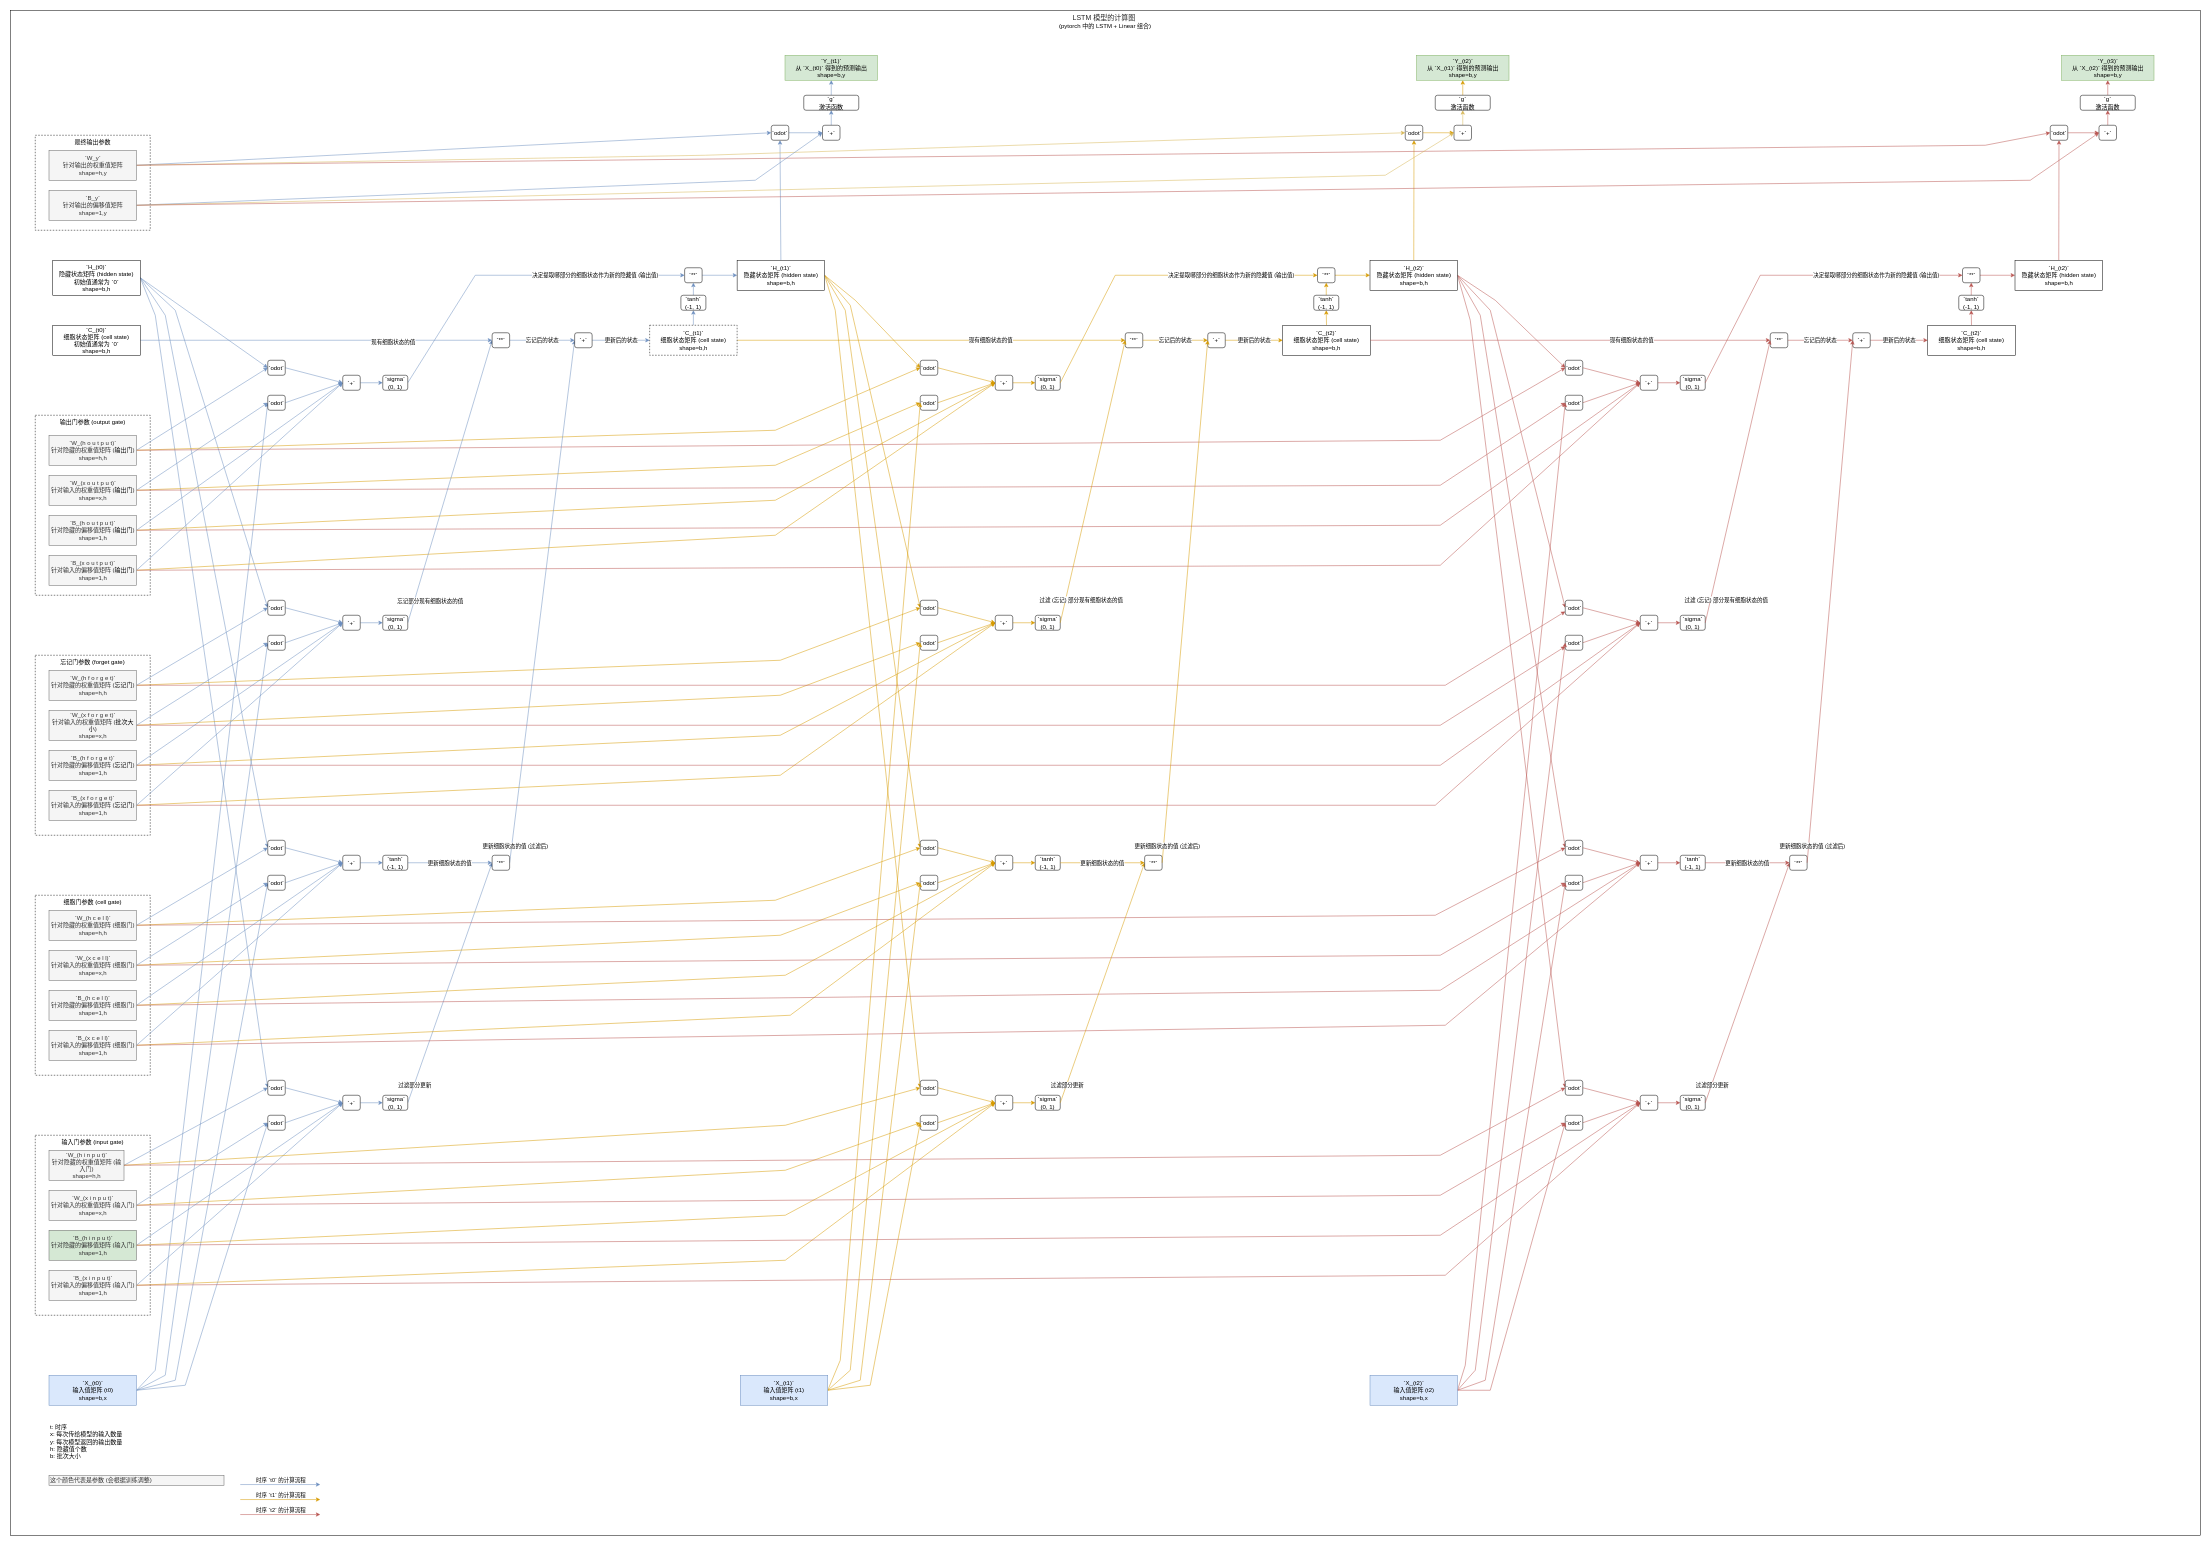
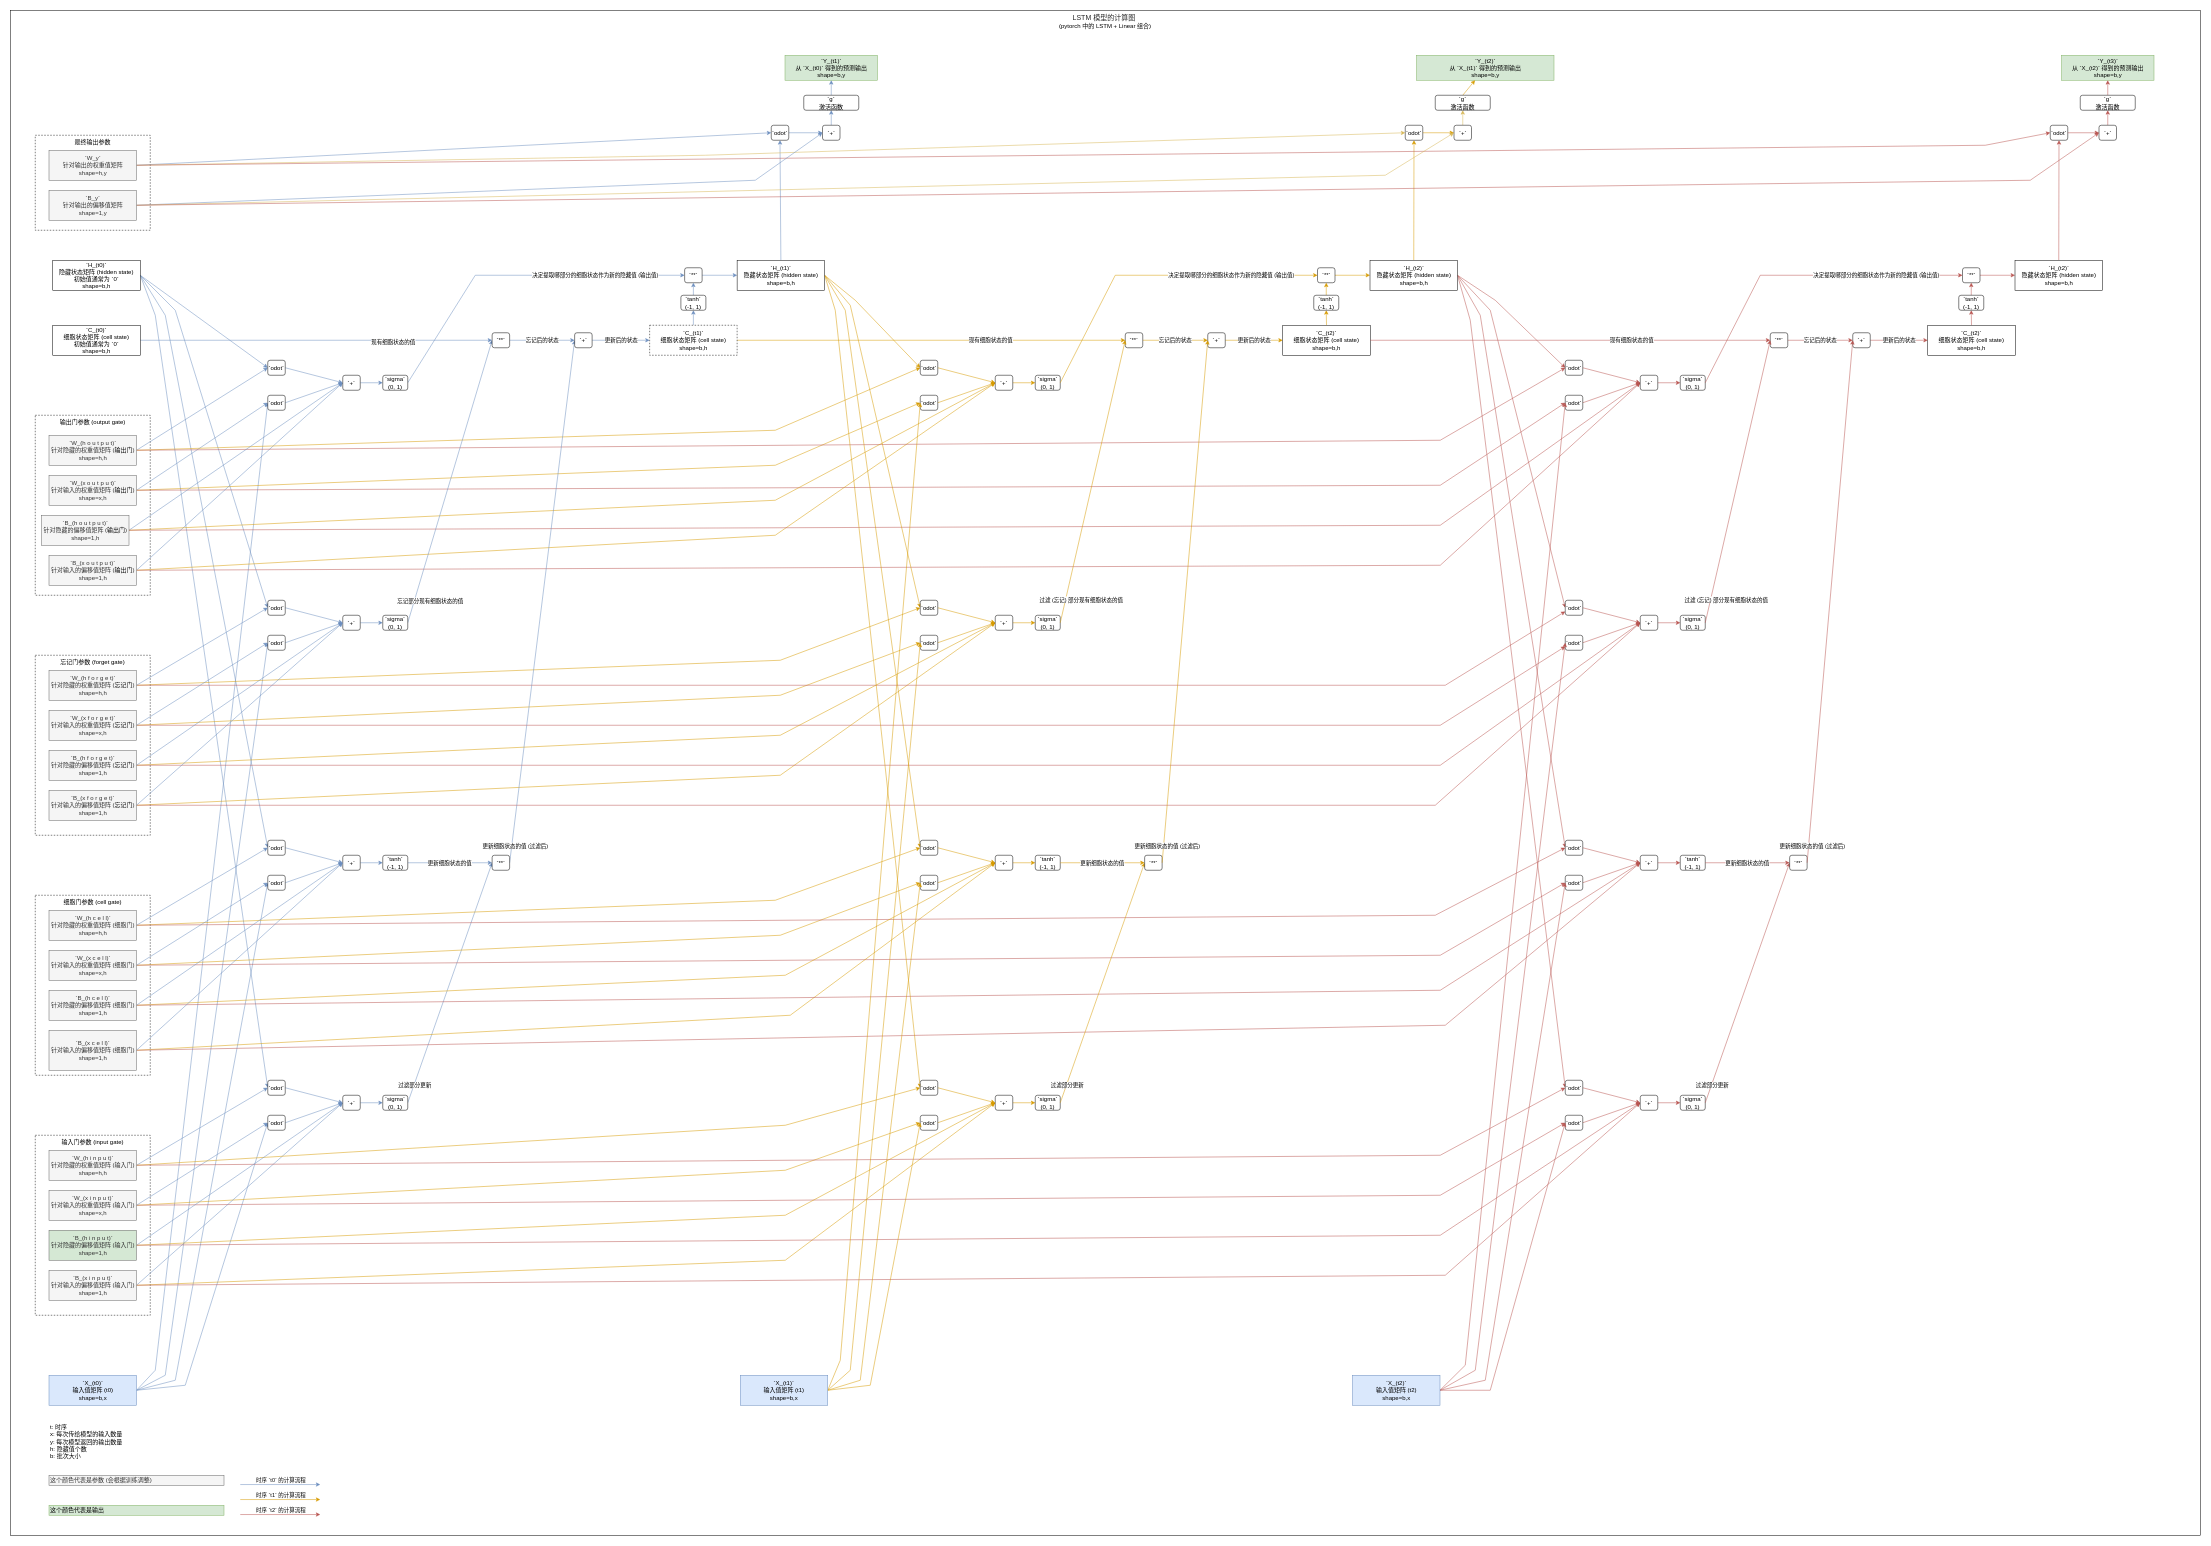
node "`Y_(t2)` 从 `X_(t1)` 得到的预测输出 shape=b,y": size 93x25 -> 138x25
node "`H_(t0)` 隐藏状态矩阵 (hidden state) 初始值通常为 `0` shape=b,h": size 88x35 -> 88x30
node "`B_(h o u t p u t)` 针对隐藏的偏移值矩阵 (输出门) shape=1,h": moved (93, 530) -> (85, 530)
node "`W_(x f o r g e t)` 针对输入的权重值矩阵 (批次大小) shape=x,h": label "`W_(x f o r g e t)` 针对输入的权重值矩阵 (批次大小) shape=x,h" -> "`W_(x f o r g e t)` 针对输入的权重值矩阵 (忘记门) shape=x,h"
node "`B_(x c e l l)` 针对输入的偏移值矩阵 (细胞门) shape=1,h": size 88x30 -> 88x40
node "`W_(h i n p u t)` 针对隐藏的权重值矩阵 (输入门) shape=h,h": size 75x30 -> 88x30
node "`X_(t2)` 输入值矩阵 (t2) shape=b,x": moved (1414, 1390) -> (1396, 1390)
node "这个颜色代表是输出": added
